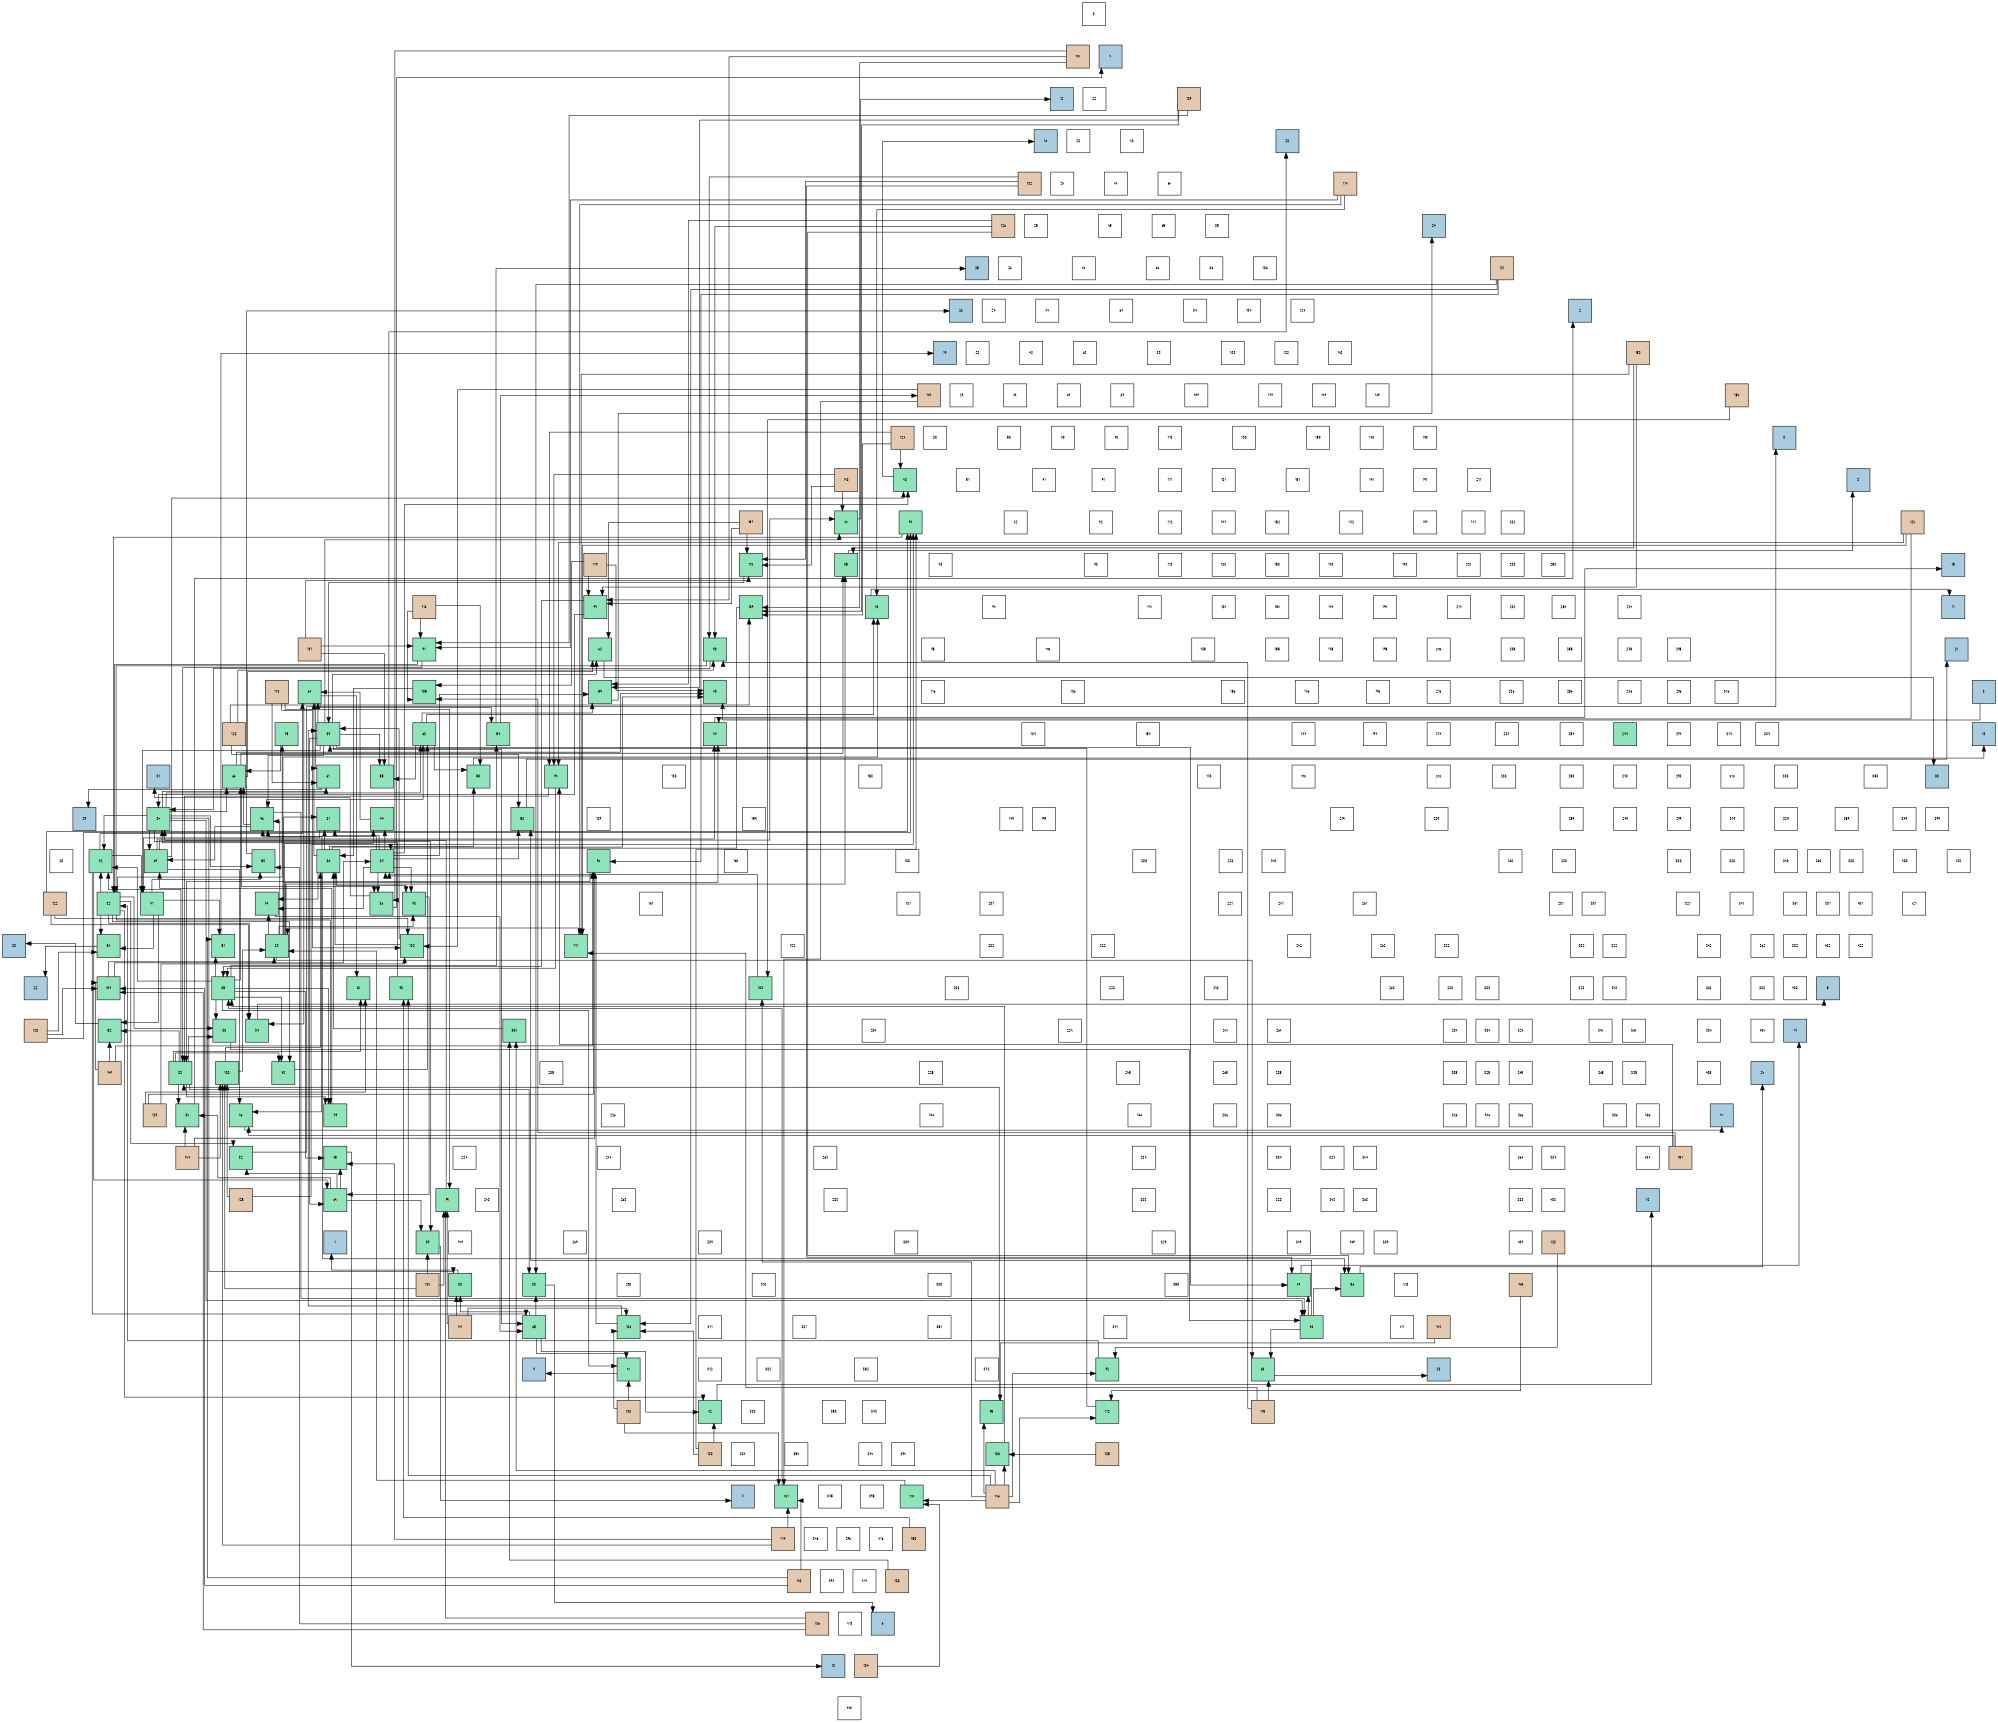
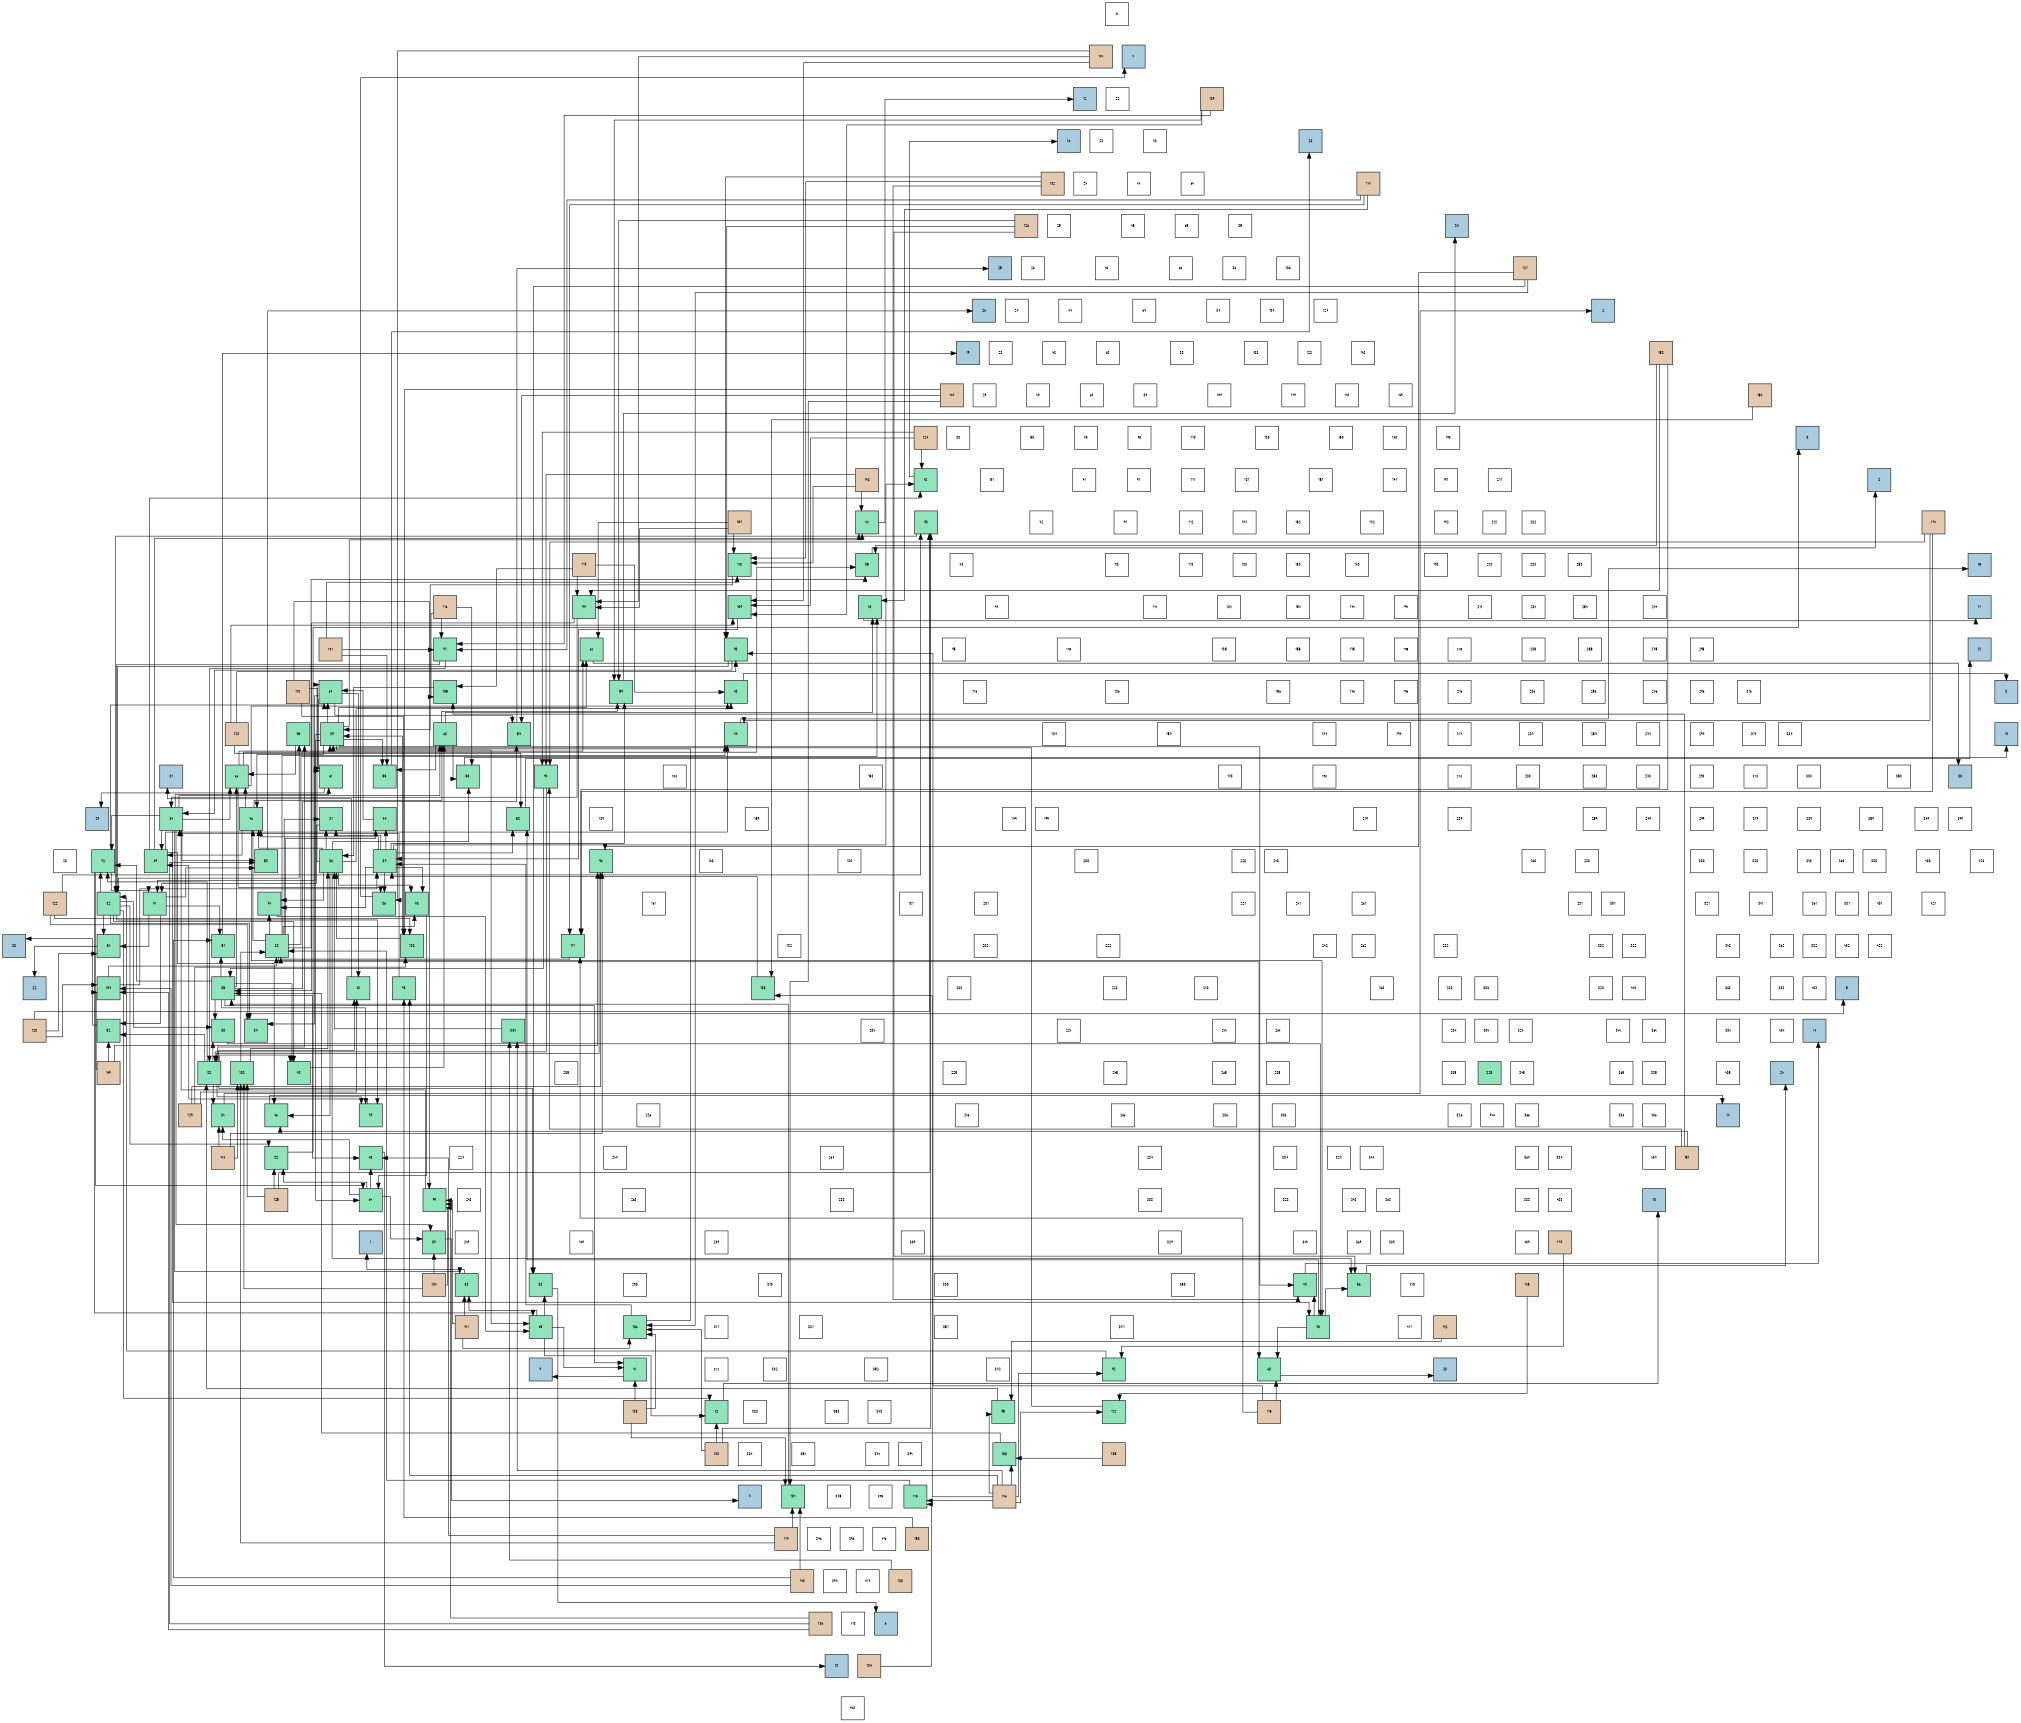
edge "57" -> "143": reversed
edge "8" -> "40": reversed
node "277": fillcolor #91e3bb -> #ffffff
edge "36" -> "31": now "63" -> "31"
node "343": label "343" -> "443"
edge "83" -> "75": added
node "325": fillcolor #ffffff -> #91e3bb
edge "125" -> "32": added
